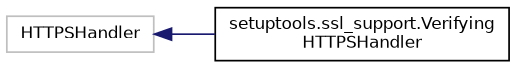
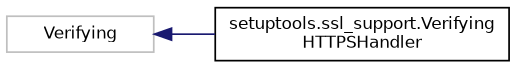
node "HTTPSHandler": label "HTTPSHandler" -> "Verifying"
